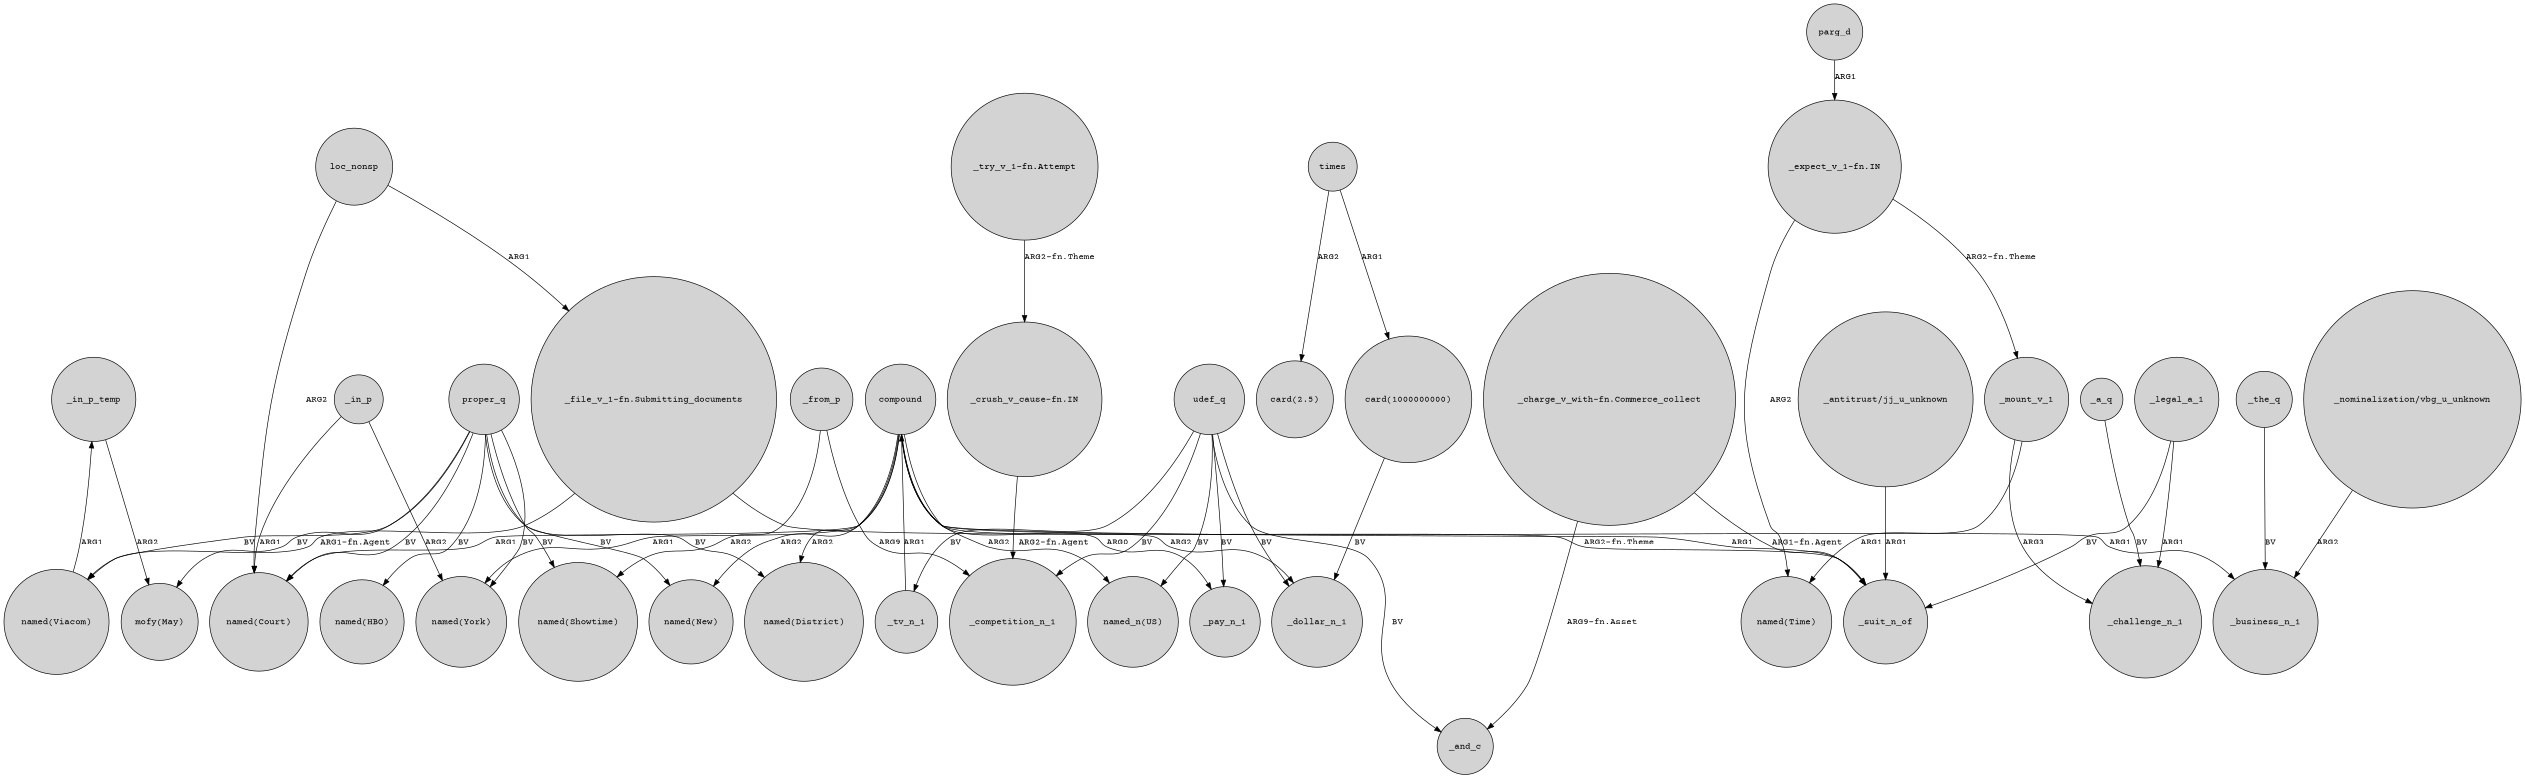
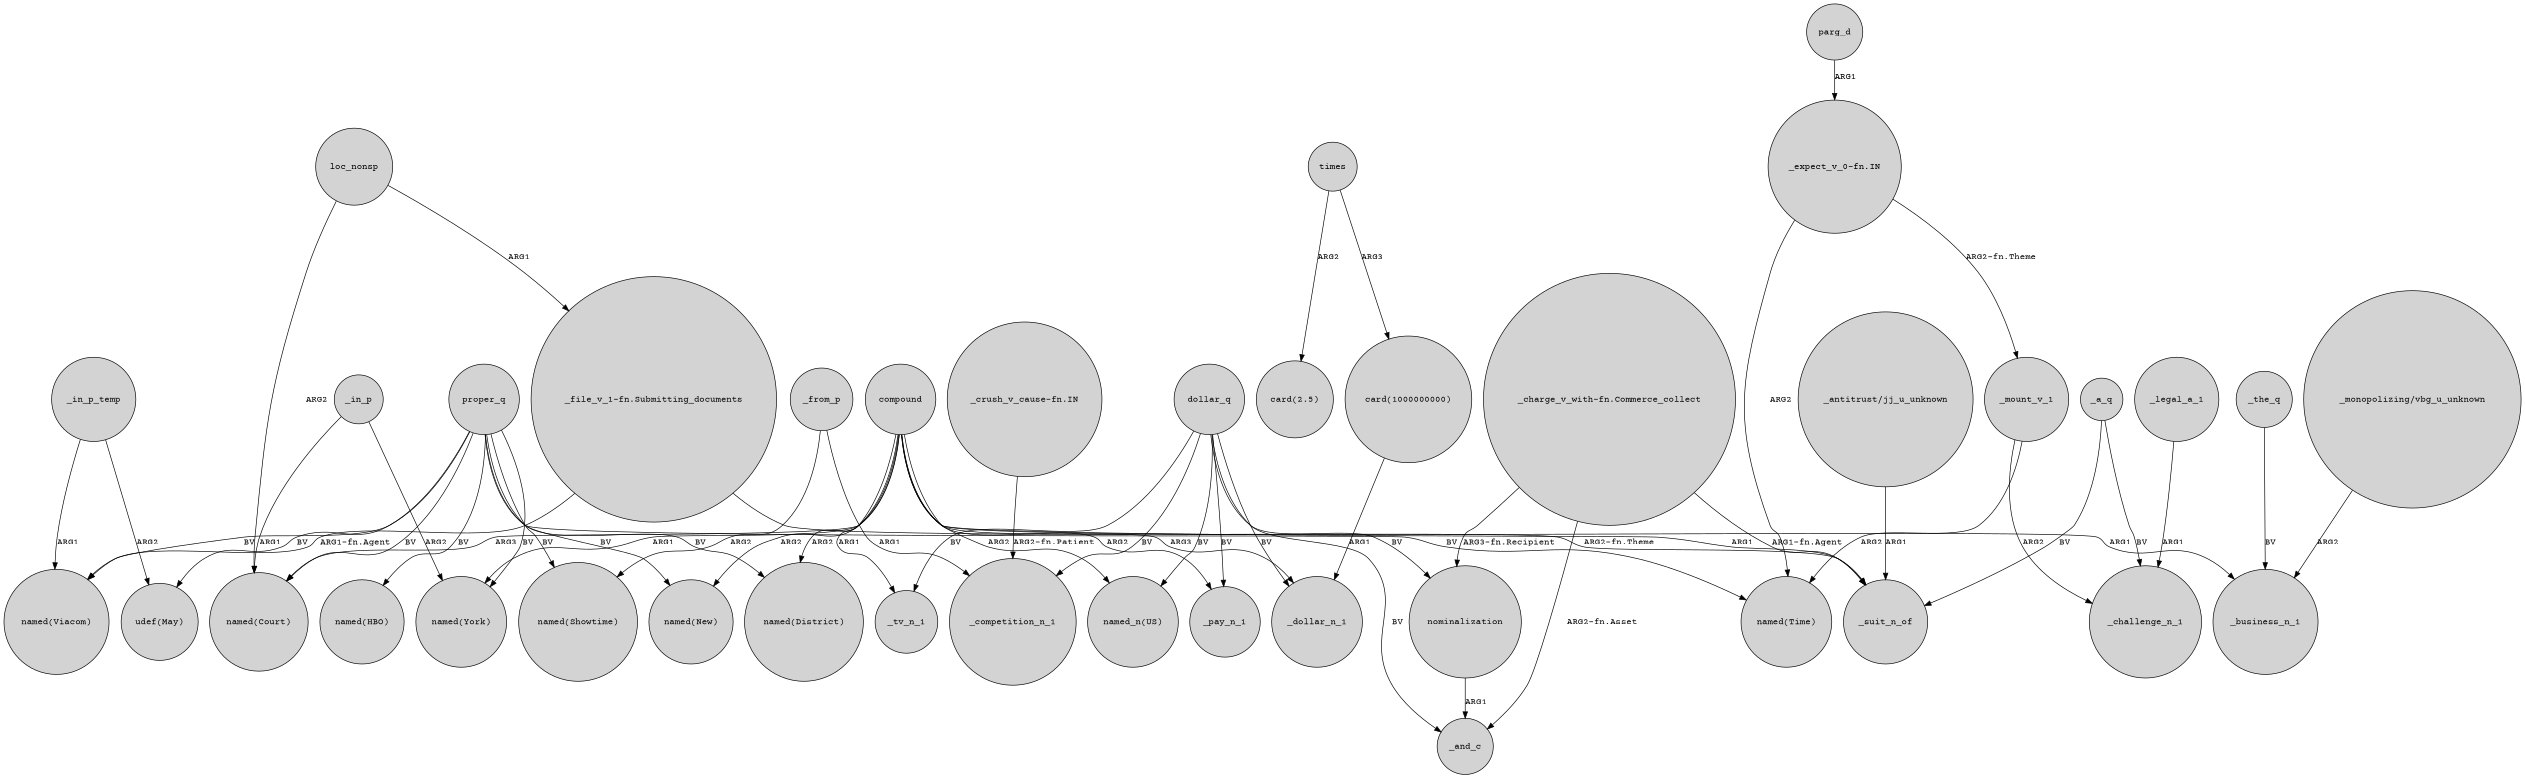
node "_try_v_1-fn.Attempt": removed
node "_expect_v_1-fn.IN": label "_expect_v_1-fn.IN" -> "_expect_v_0-fn.IN"
edge "times" -> "card(1000000000)": label "ARG1" -> "ARG3"
node "udef_q": label "udef_q" -> "dollar_q"
node "_nominalization/vbg_u_unknown": label "_nominalization/vbg_u_unknown" -> "_monopolizing/vbg_u_unknown"
edge "named(Viacom)" -> "_in_p_temp": reversed
edge "_tv_n_1" -> "compound": reversed
edge "proper_q" -> "named(Time)": added, label "BV"
edge "compound" -> "named(Court)": label "ARG1" -> "ARG3"
edge "_from_p" -> "_competition_n_1": label "ARG9" -> "ARG1"
edge "_crush_v_cause-fn.IN" -> "_competition_n_1": label "ARG2-fn.Agent" -> "ARG2-fn.Patient"
edge "compound" -> "_pay_n_1": label "ARG0" -> "ARG2"
edge "compound" -> "_dollar_n_1": label "ARG2" -> "ARG3"
edge "card(1000000000)" -> "_dollar_n_1": label "BV" -> "ARG1"
edge "_mount_v_1" -> "named(Time)": label "ARG1" -> "ARG2"
edge "_mount_v_1" -> "_challenge_n_1": label "ARG3" -> "ARG2"
edge "_legal_a_1" -> "_suit_n_of": now "_a_q" -> "_suit_n_of"
node "mofy(May)": label "mofy(May)" -> "udef(May)"
node "nominalization": added
edge "_charge_v_with-fn.Commerce_collect" -> "_and_c": label "ARG9-fn.Asset" -> "ARG2-fn.Asset"
